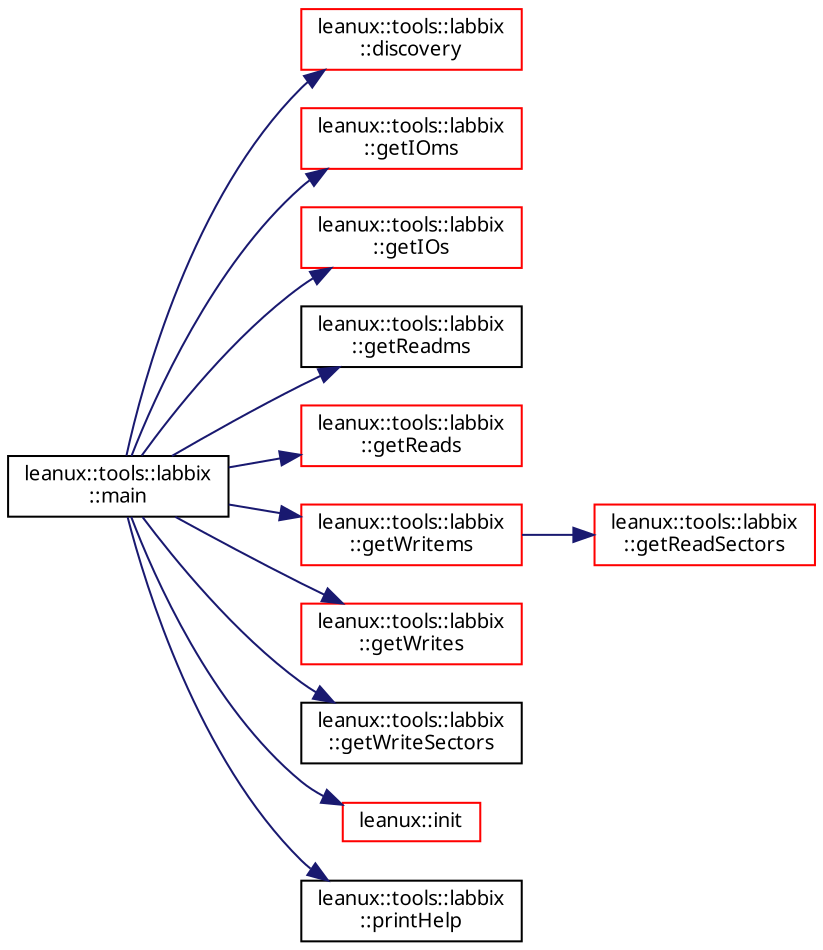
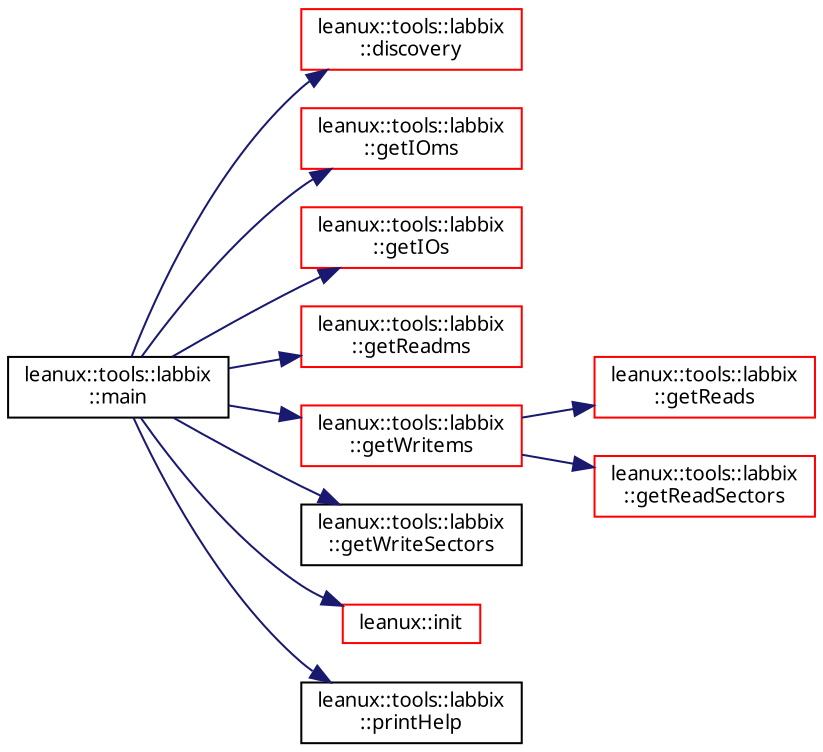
node "leanux::tools::labbix ::getReadms": color black -> red
edge "leanux::tools::labbix ::main" -> "leanux::tools::labbix ::getReads": now "leanux::tools::labbix ::getWritems" -> "leanux::tools::labbix ::getReads"
node "leanux::tools::labbix ::getWrites": removed
